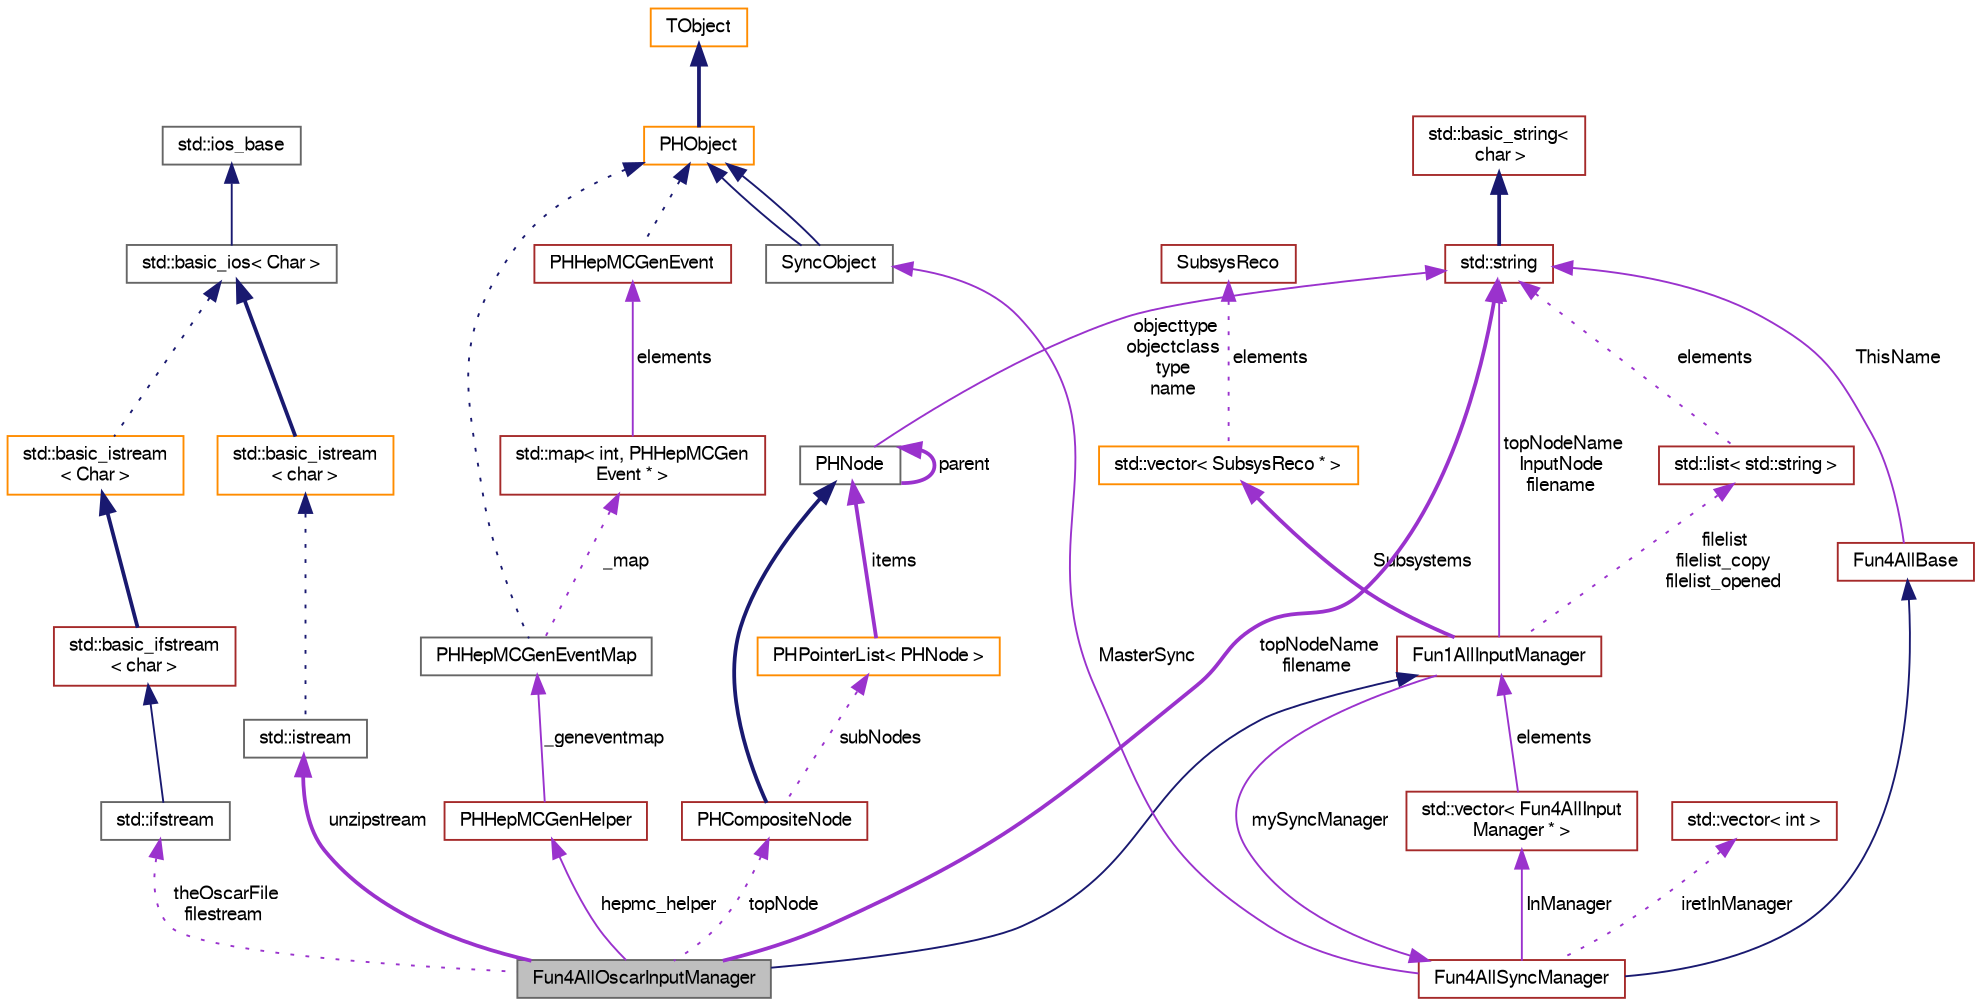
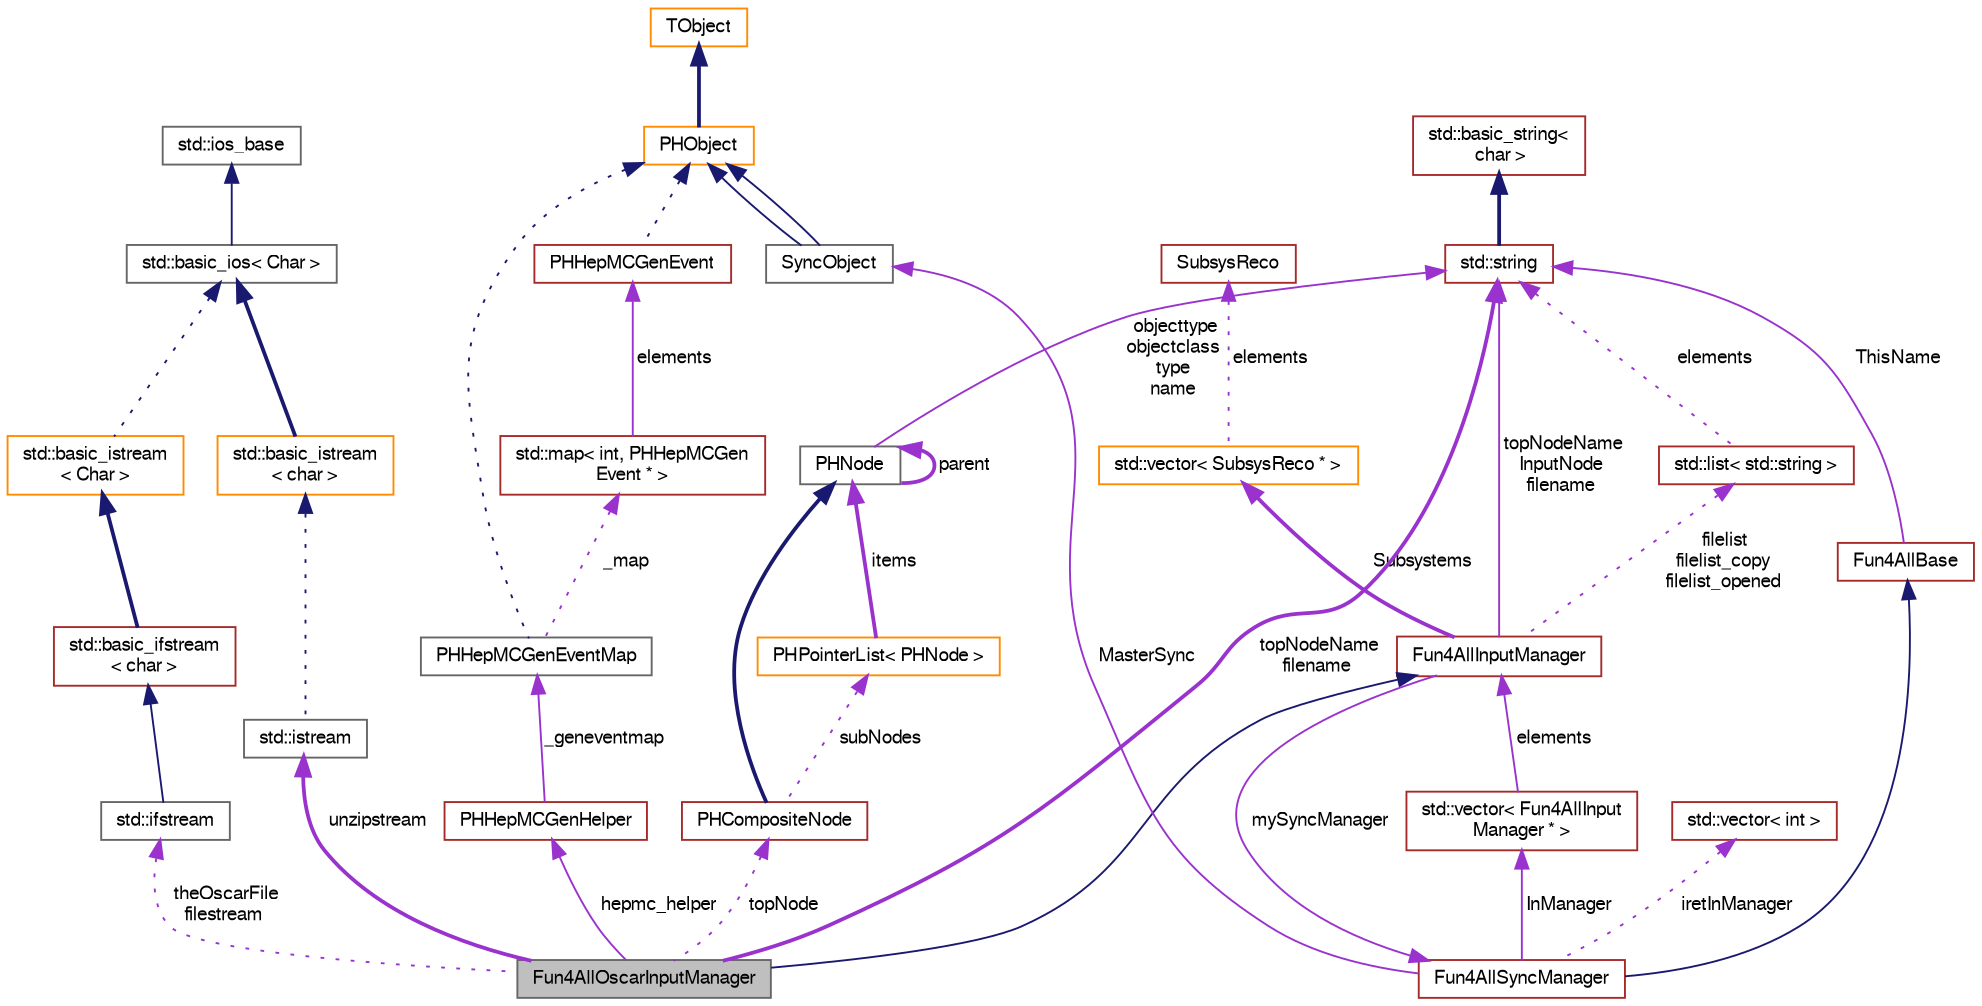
node "Fun1AllInputManager": label "Fun1AllInputManager" -> "Fun4AllInputManager"
